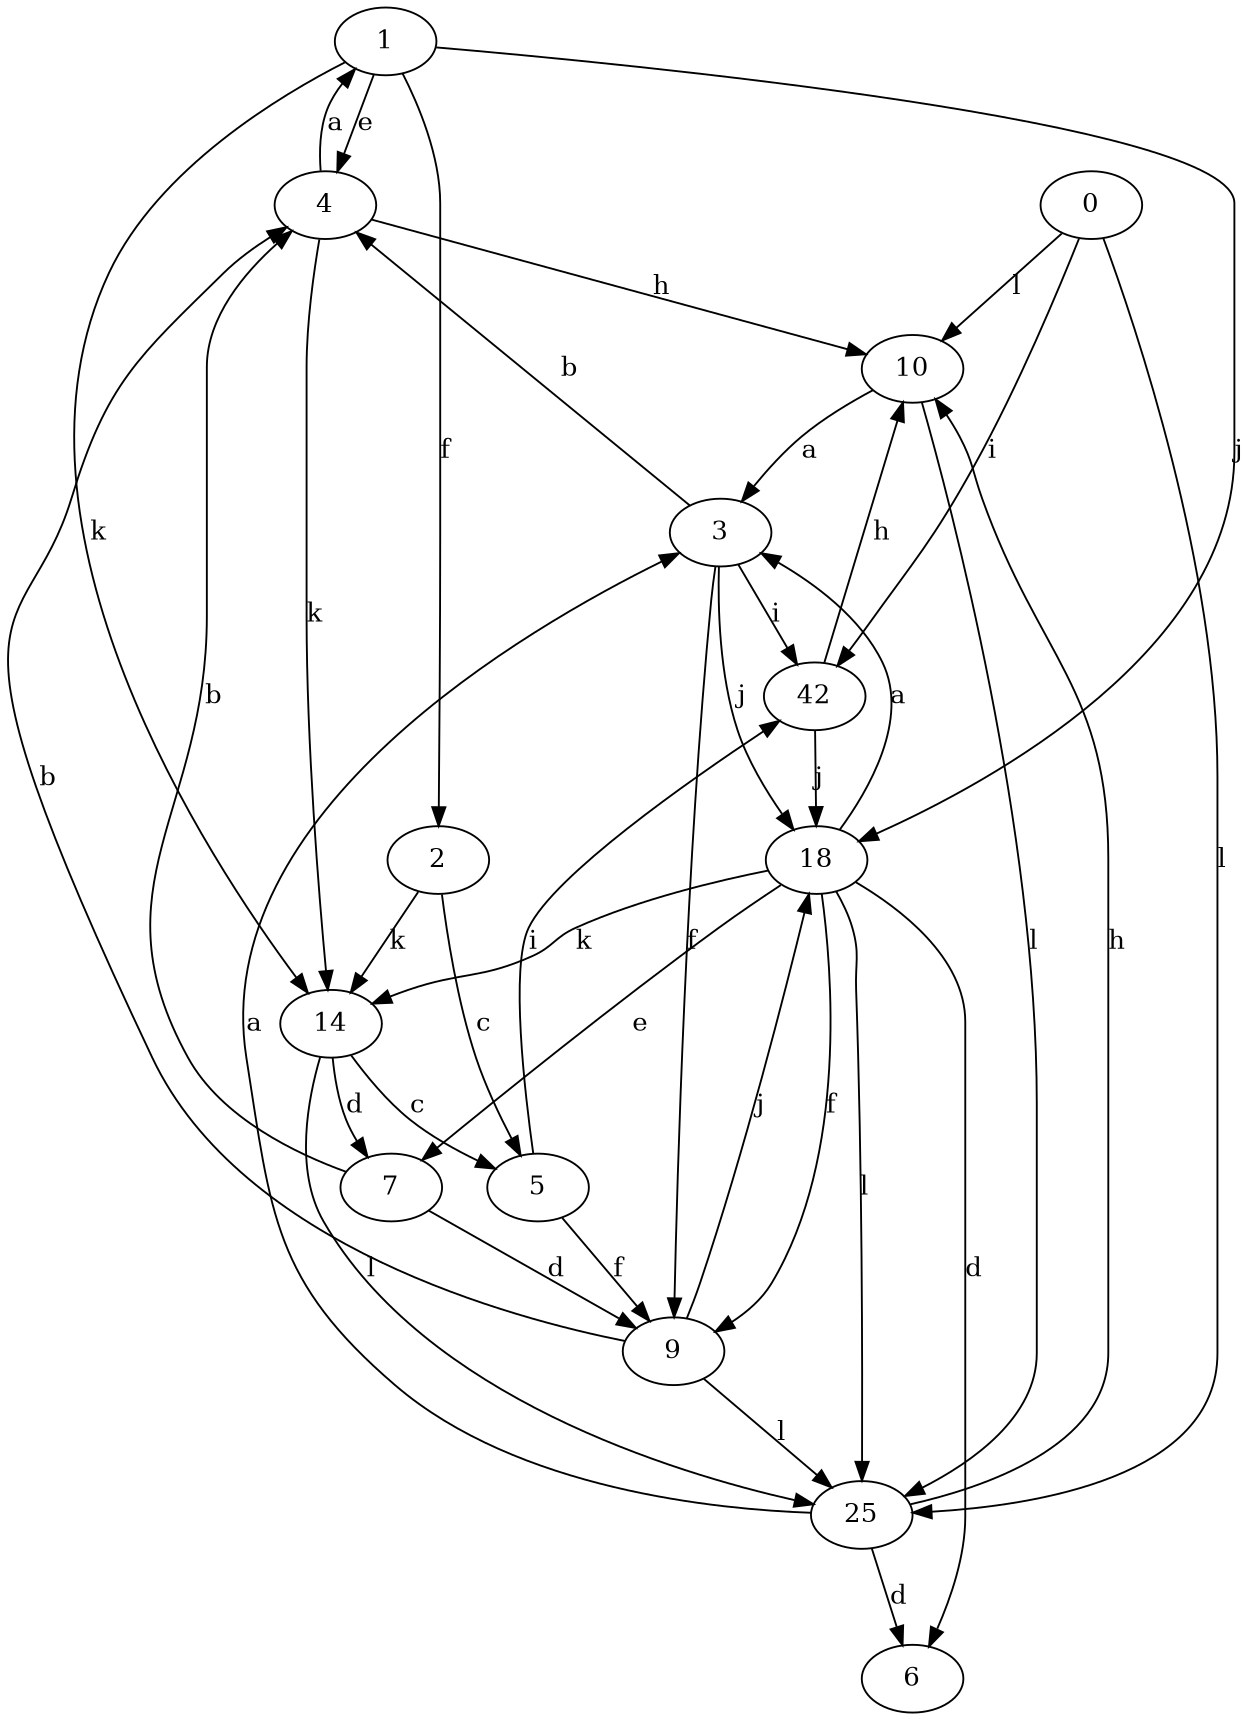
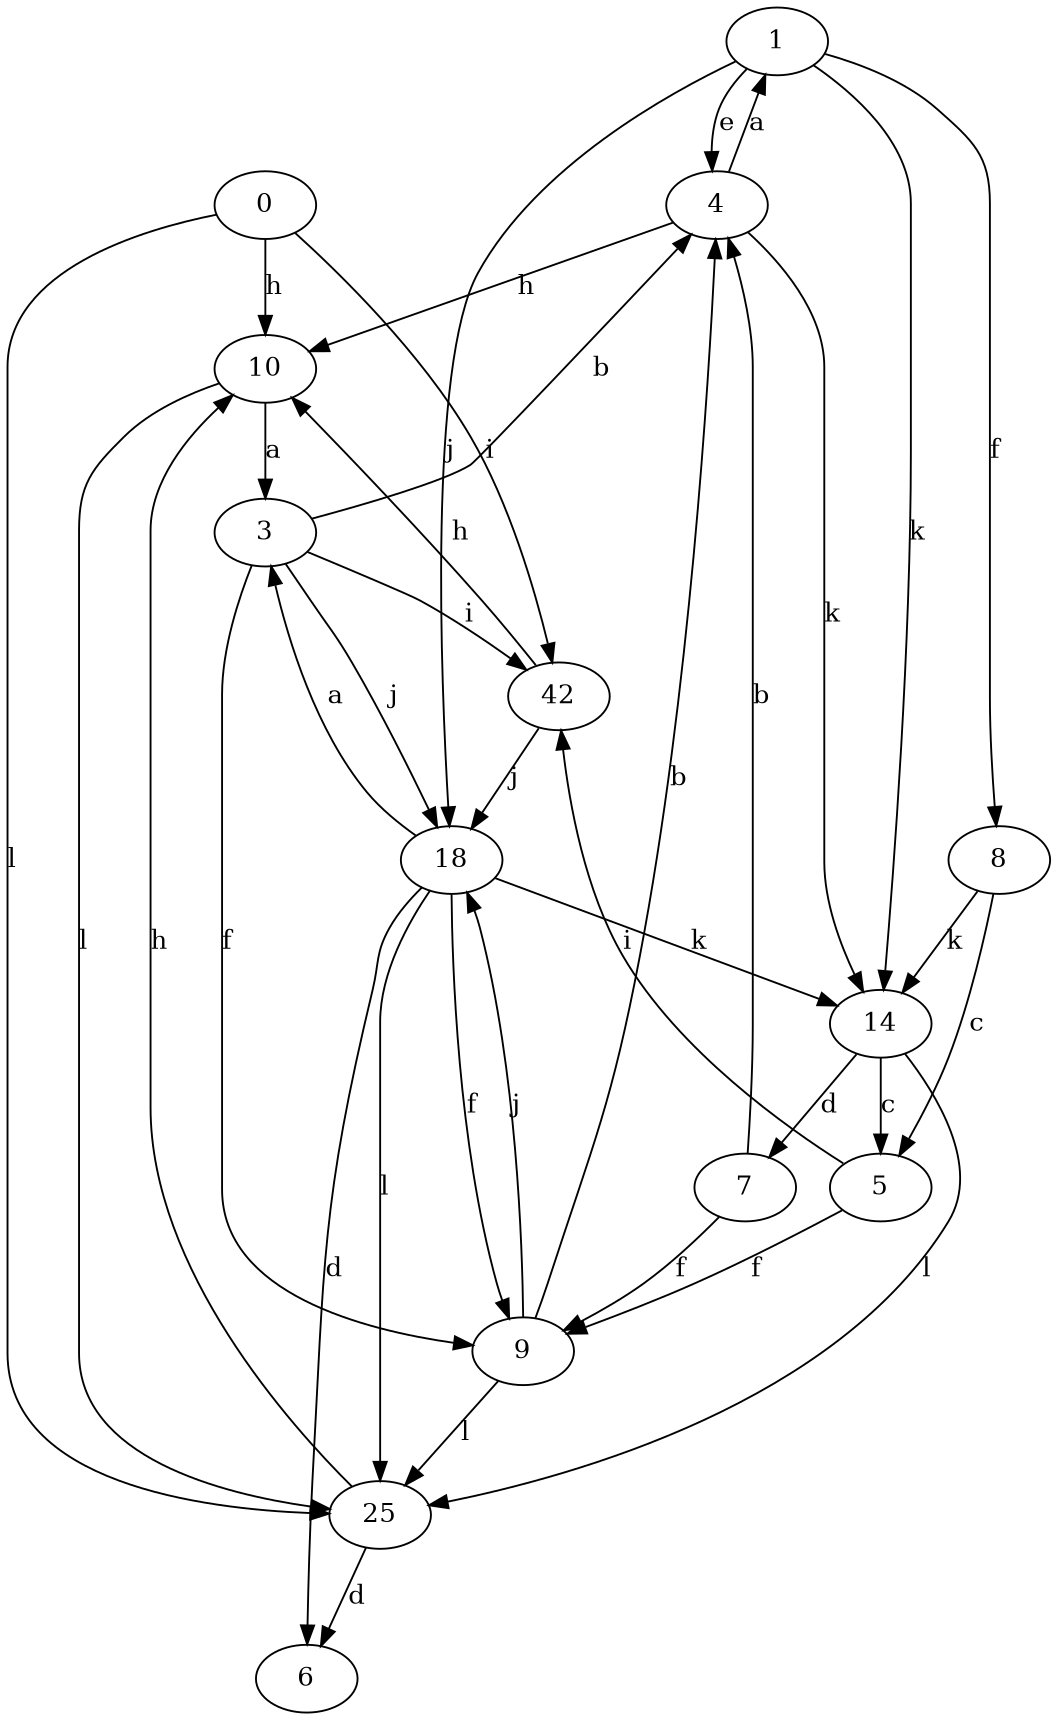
edge "0" -> "10": label "l" -> "h"
node "2": label "2" -> "8"
edge "18" -> "7": removed, label "e"
edge "25" -> "3": removed, label "a"
edge "7" -> "9": label "d" -> "f"
